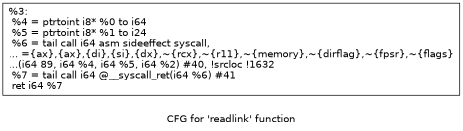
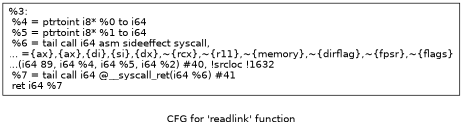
node "%3:": text "%5 = ptrtoint i8* %1 to i24" -> "%5 = ptrtoint i8* %1 to i64"
